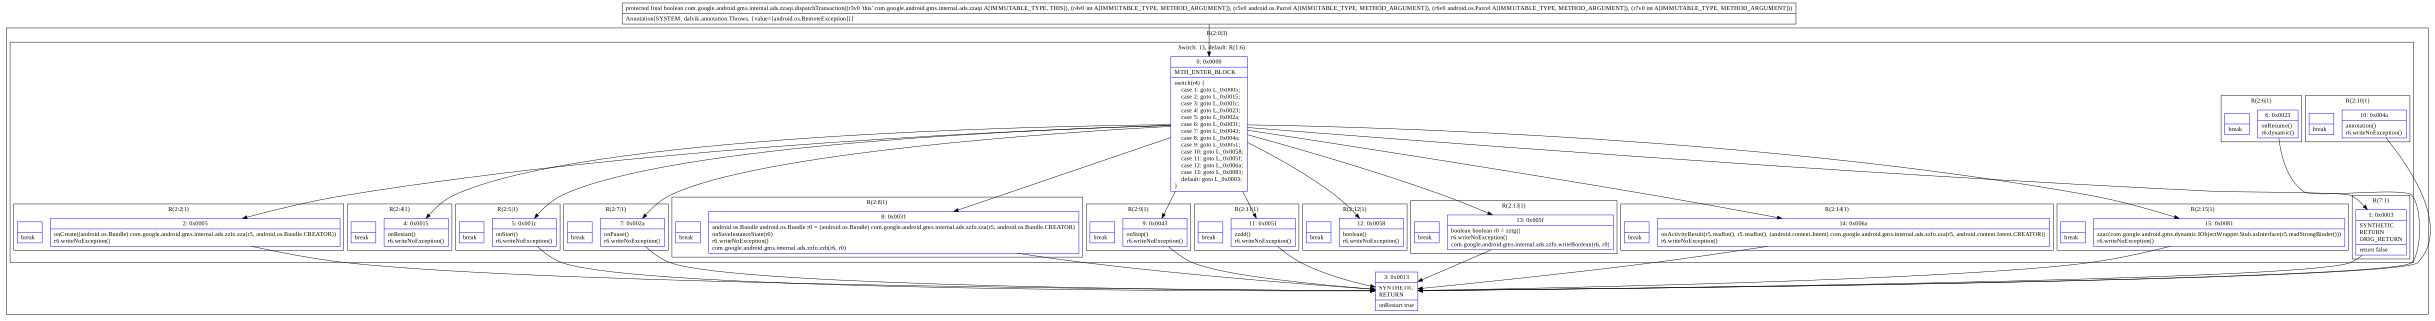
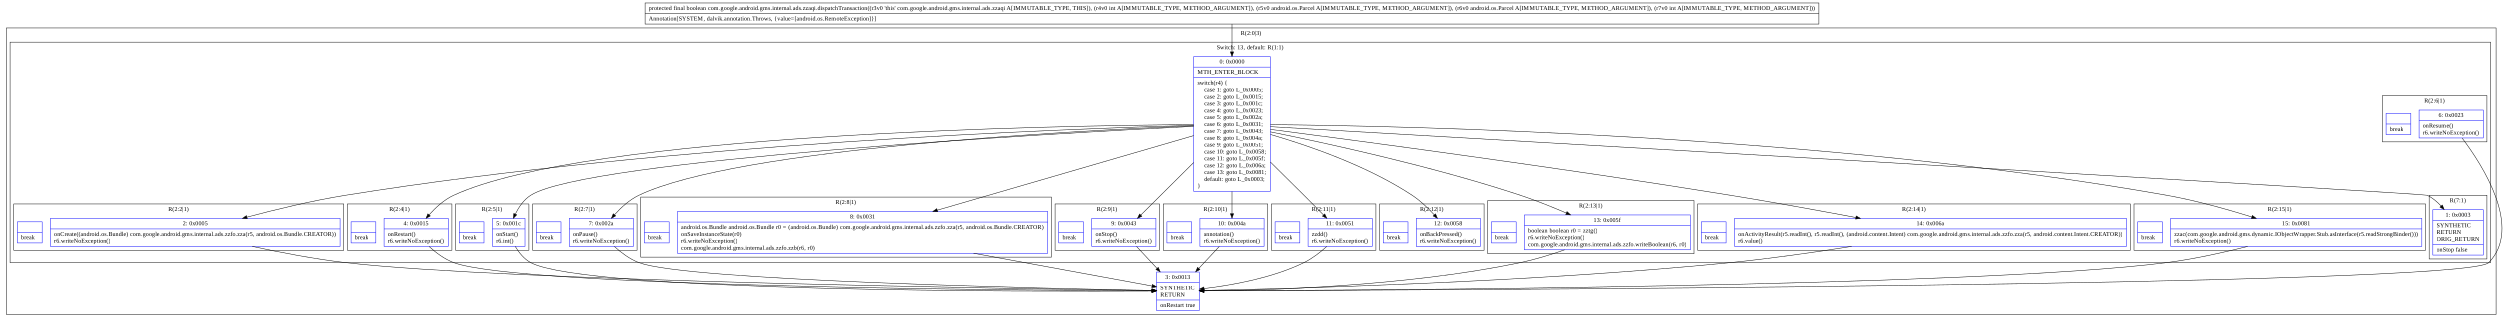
cluster "Switch: 13, default: R(1:6)": label "Switch: 13, default: R(1:6)" -> "Switch: 13, default: R(1:1)"
node "6: 0x0023": text "r6.dynamic()" -> "r6.writeNoException()"
edge "0: 0x0000" -> "10: 0x004a": added
node "12: 0x0058": text "boolean()" -> "onBackPressed()"
node "5: 0x001c": text "r6.writeNoException()" -> "r6.int()"
node "14: 0x006a": text "r6.writeNoException()" -> "r6.value()"
node "1: 0x0003": text "return false" -> "onStop false"
edge "1: 0x0003" -> "3: 0x0013": now "4: 0x0015" -> "3: 0x0013"
